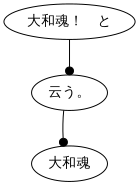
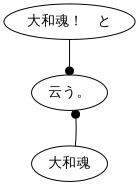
edge "云う。" -> "大和魂": reversed
